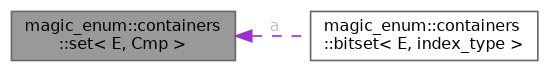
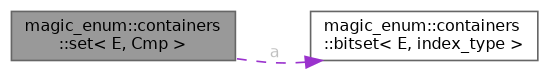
edge "magic_enum::containers ::bitset< E, index_type >" -> "magic_enum::containers ::set< E, Cmp >": reversed
